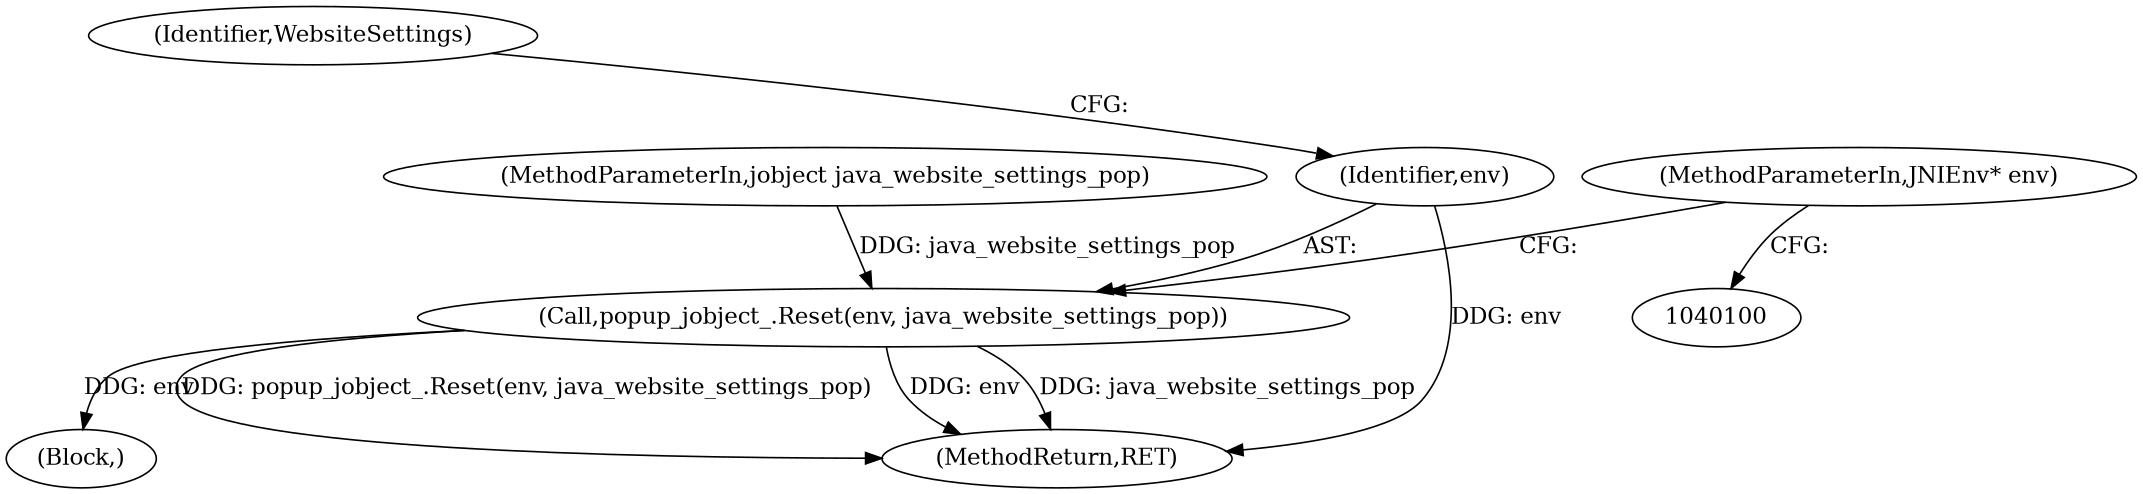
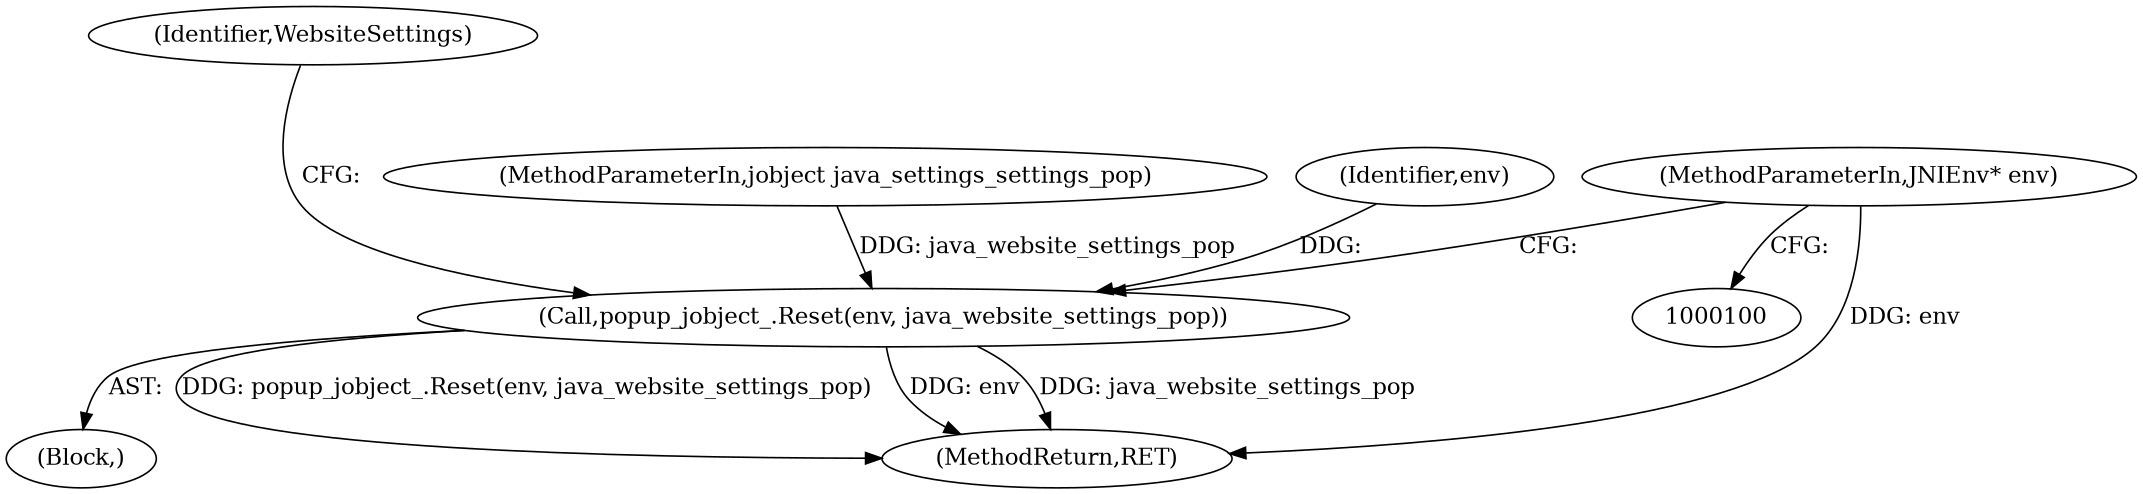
edge "(Identifier,WebsiteSettings)" -> "(Identifier,env)": now "(Identifier,WebsiteSettings)" -> "(Call,popup_jobject_.Reset(env, java_website_settings_pop))"
node "(MethodParameterIn,jobject java_website_settings_pop)": label "(MethodParameterIn,jobject java_website_settings_pop)" -> "(MethodParameterIn,jobject java_settings_settings_pop)"
edge "(Identifier,env)" -> "(Call,popup_jobject_.Reset(env, java_website_settings_pop))": label "AST: " -> "DDG: "
node "1040100": label "1040100" -> "1000100"
edge "(Call,popup_jobject_.Reset(env, java_website_settings_pop))" -> "(Block,)": label "DDG: env" -> "AST: "
edge "(Identifier,env)" -> "(MethodReturn,RET)": now "(MethodParameterIn,JNIEnv* env)" -> "(MethodReturn,RET)"
